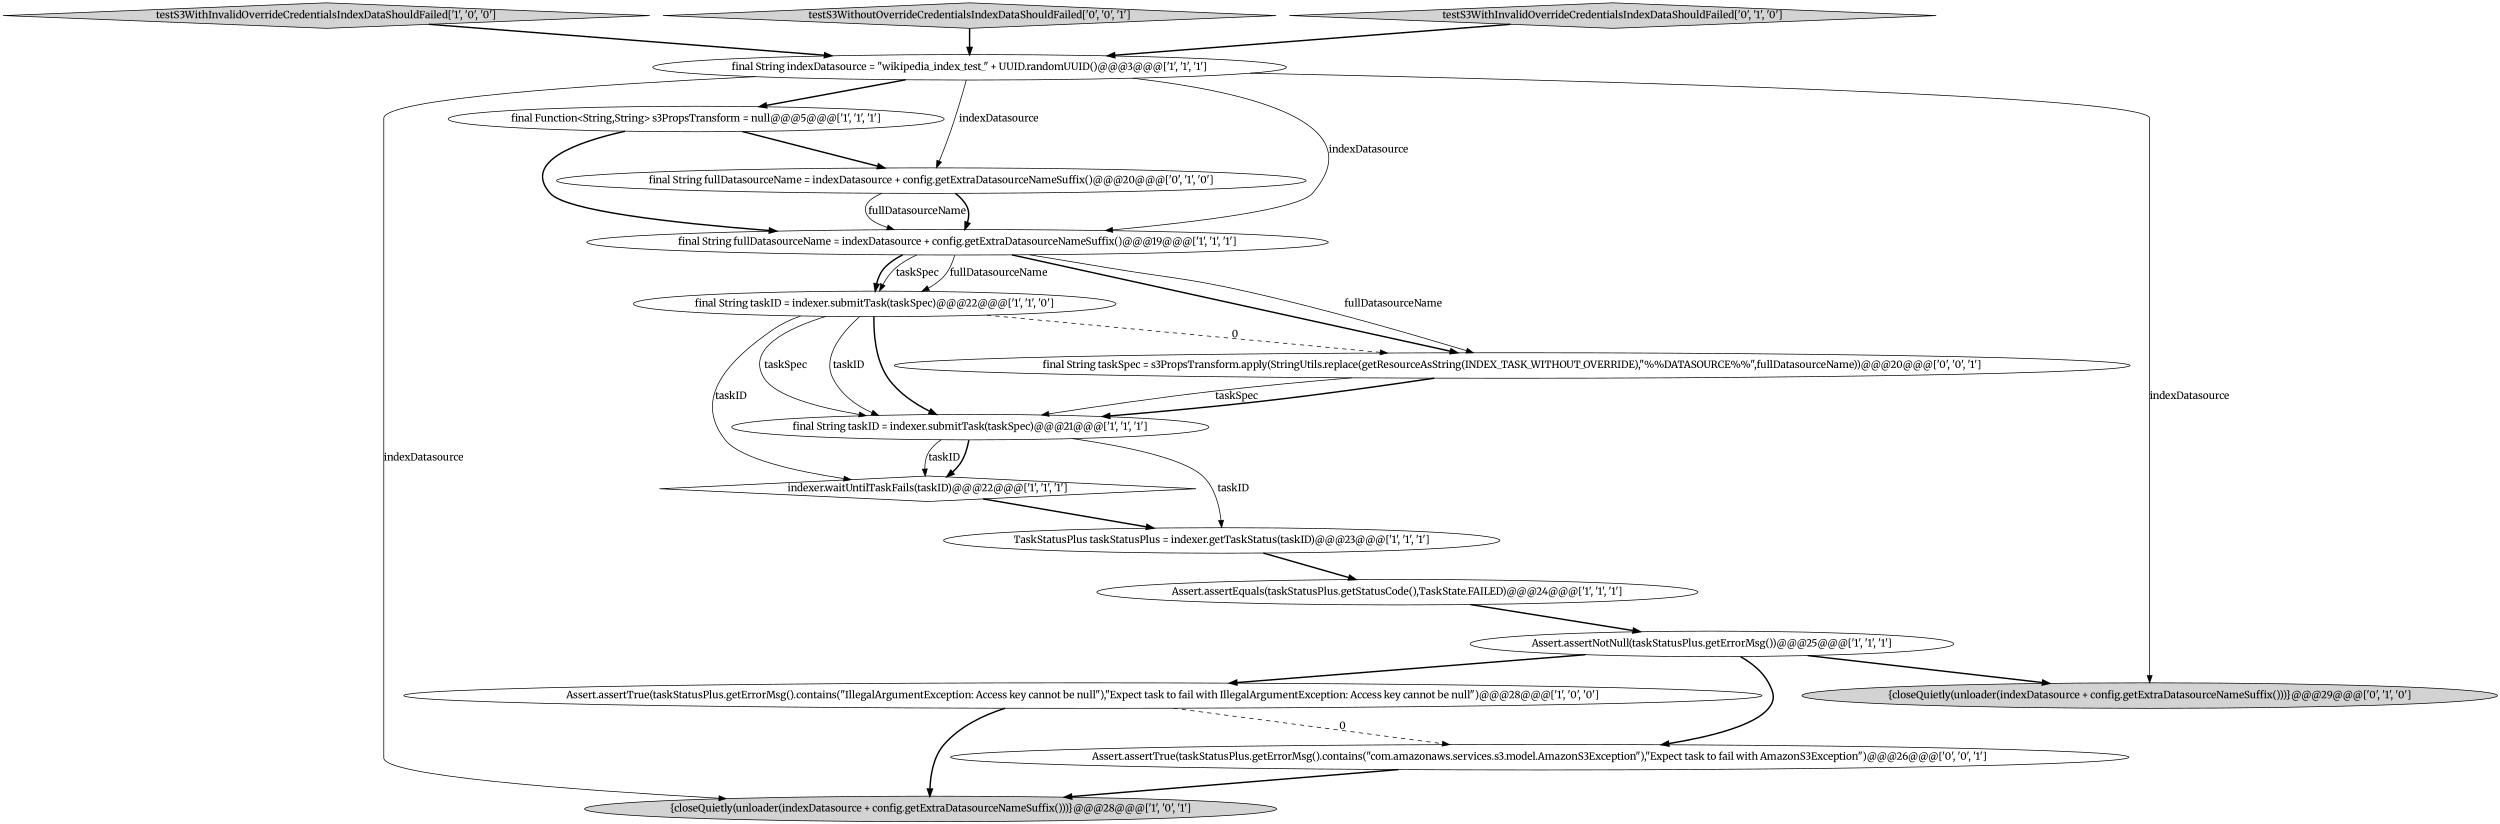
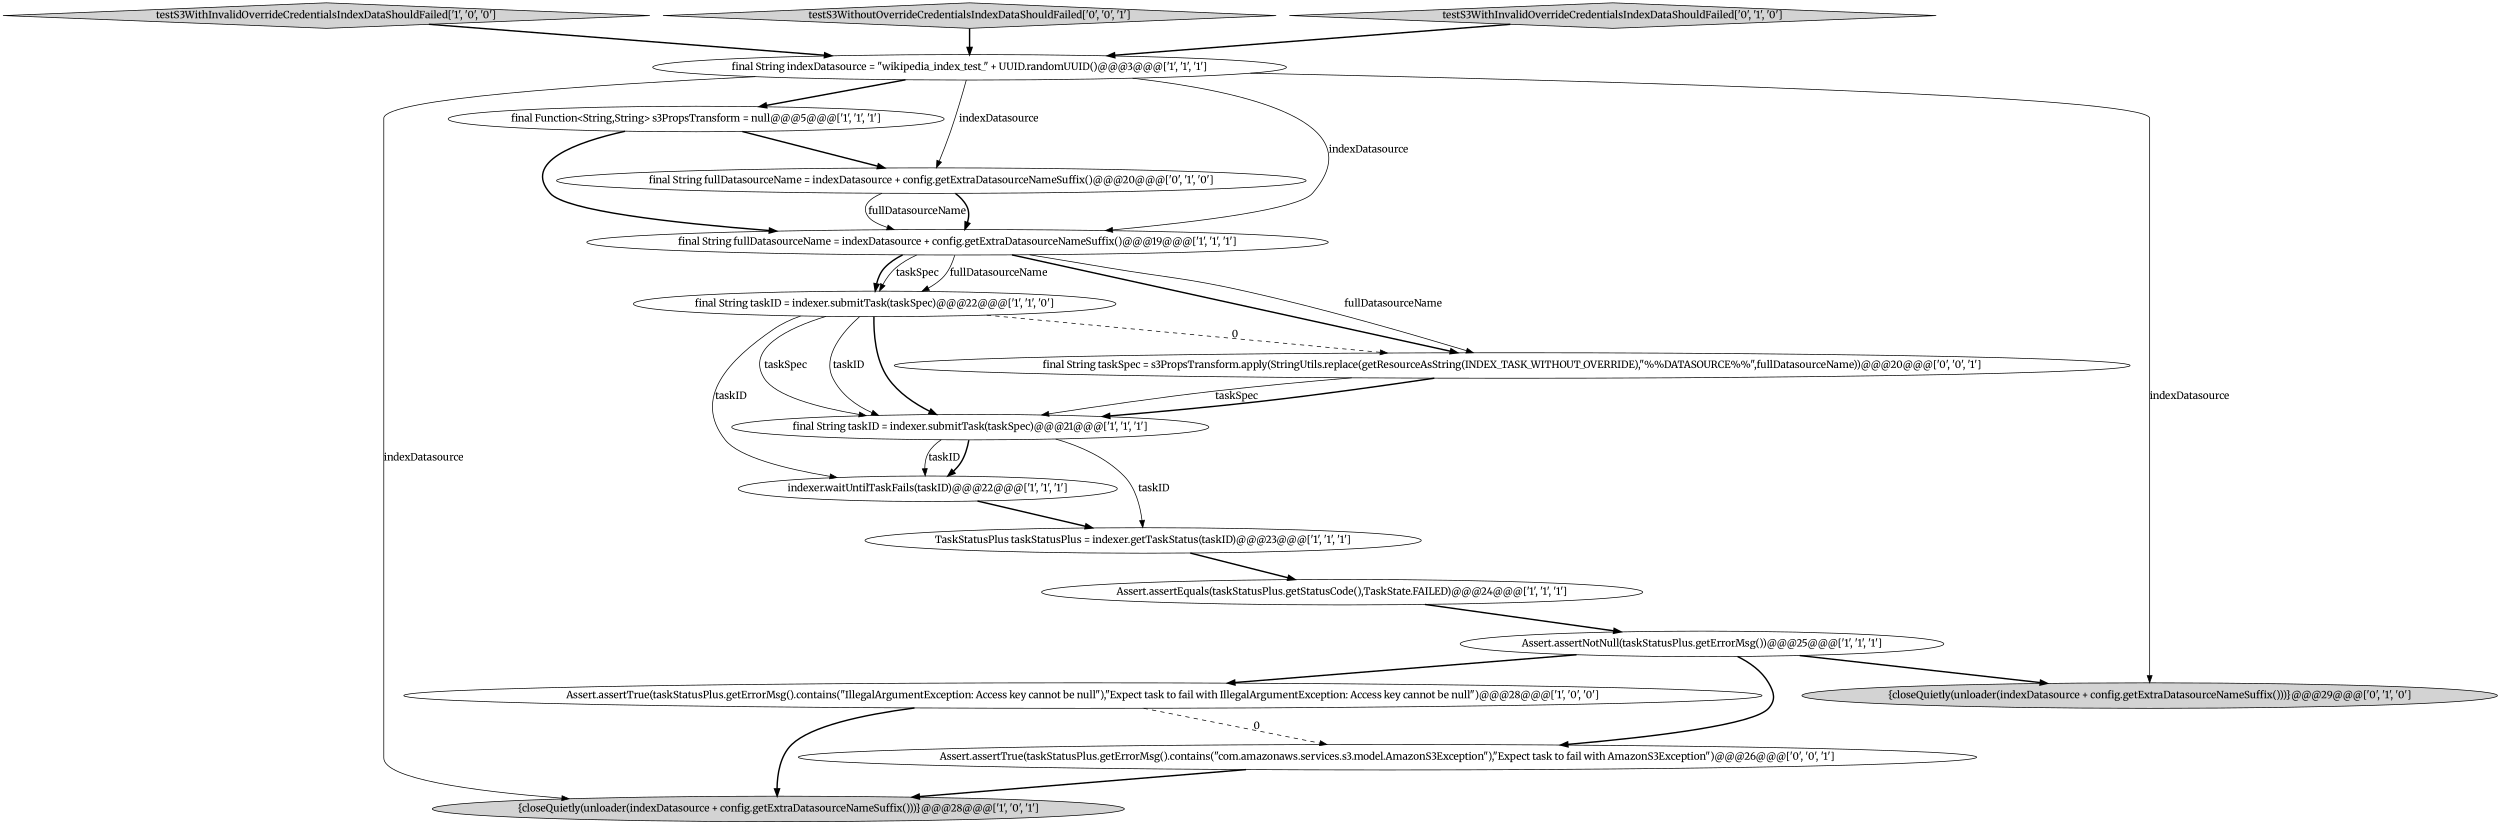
node "indexer.waitUntilTaskFails(taskID)@@@22@@@['1', '1', '1']": shape diamond -> ellipse
